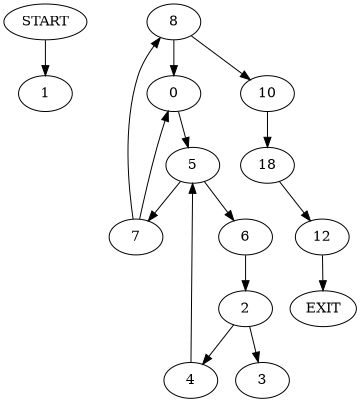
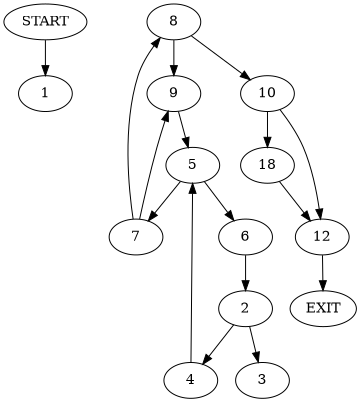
node "0": label "0" -> "9"
edge "10" -> "12": added
